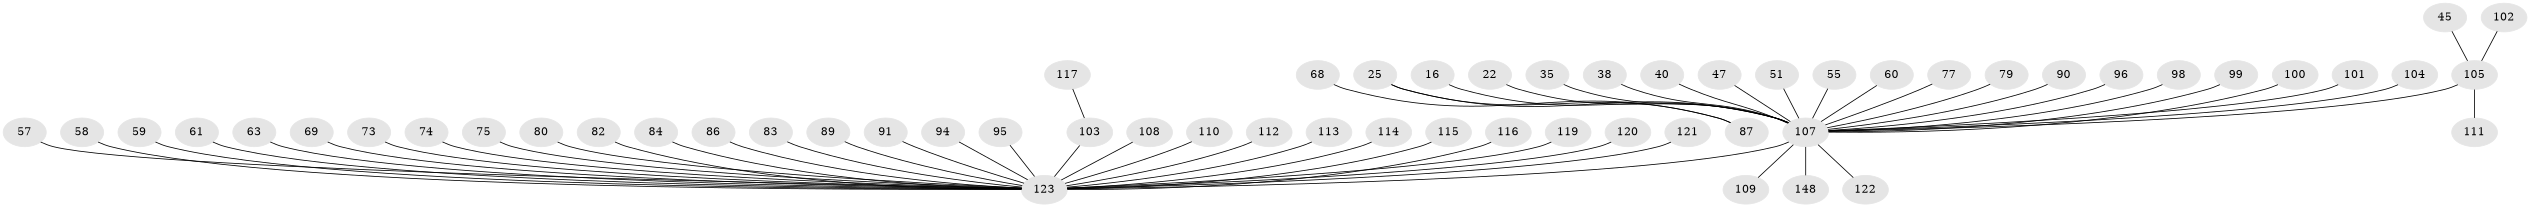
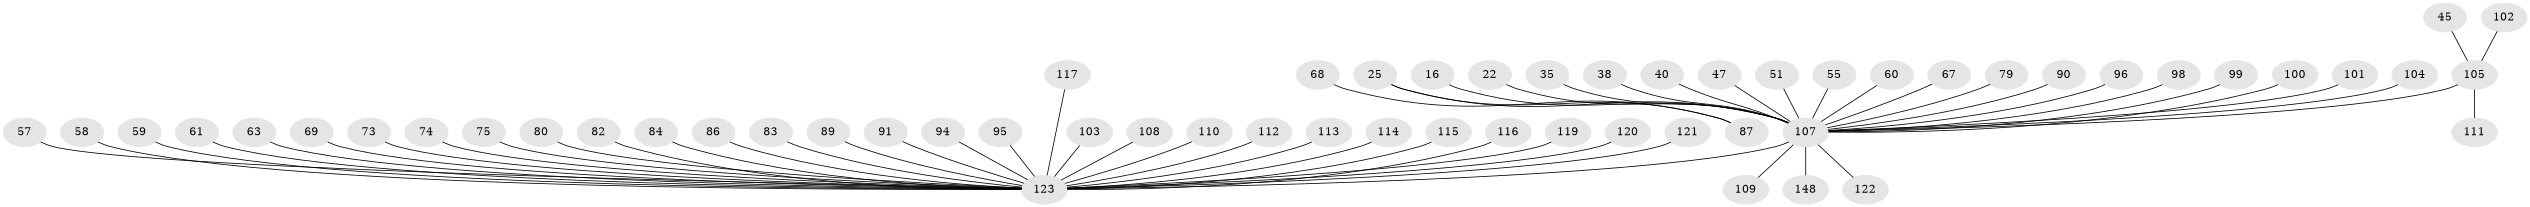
node "77": label "77" -> "67"
edge "117" -- "103": now "117" -- "123"
